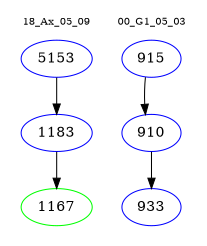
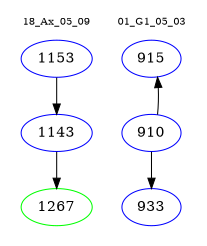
cluster "00_G1_05_03": label "00_G1_05_03" -> "01_G1_05_03"
node "5153": label "5153" -> "1153"
edge "915" -> "910": reversed
node "1183": label "1183" -> "1143"
node "1167": label "1167" -> "1267"
